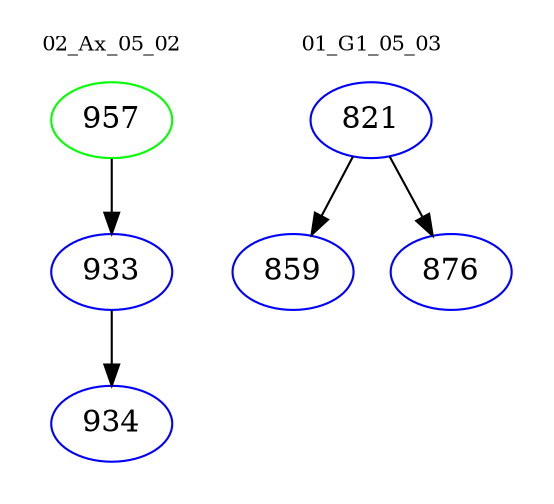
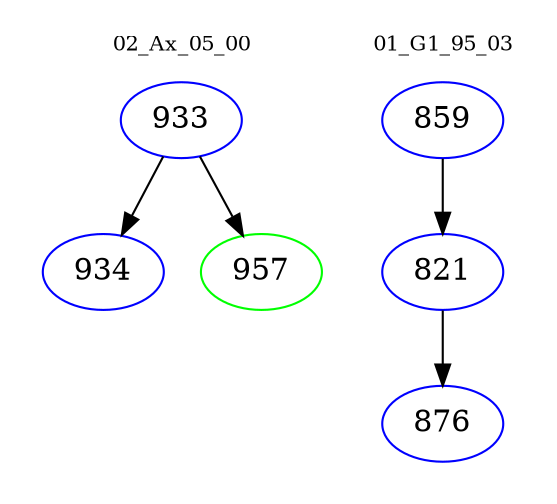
cluster "02_Ax_05_02": label "02_Ax_05_02" -> "02_Ax_05_00"
cluster "01_G1_05_03": label "01_G1_05_03" -> "01_G1_95_03"
edge "957" -> "933": reversed
edge "821" -> "859": reversed
